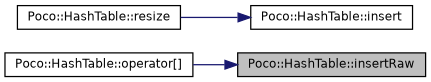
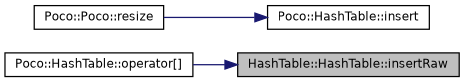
node "Poco::HashTable::resize": label "Poco::HashTable::resize" -> "Poco::Poco::resize"
node "Poco::HashTable::insertRaw": label "Poco::HashTable::insertRaw" -> "HashTable::HashTable::insertRaw"
